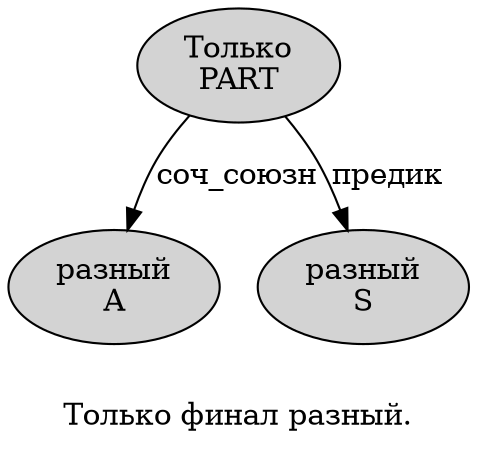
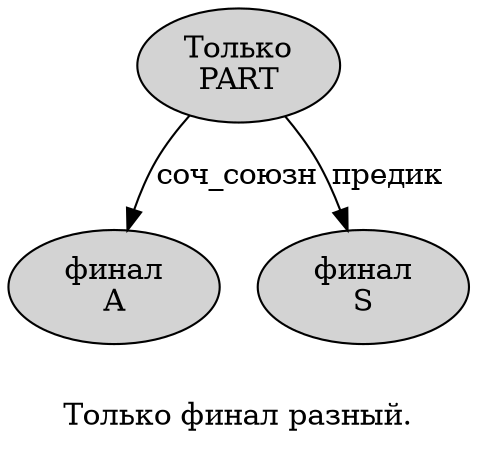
node "разный A": label "разный A" -> "финал A"
node "разный S": label "разный S" -> "финал S"
